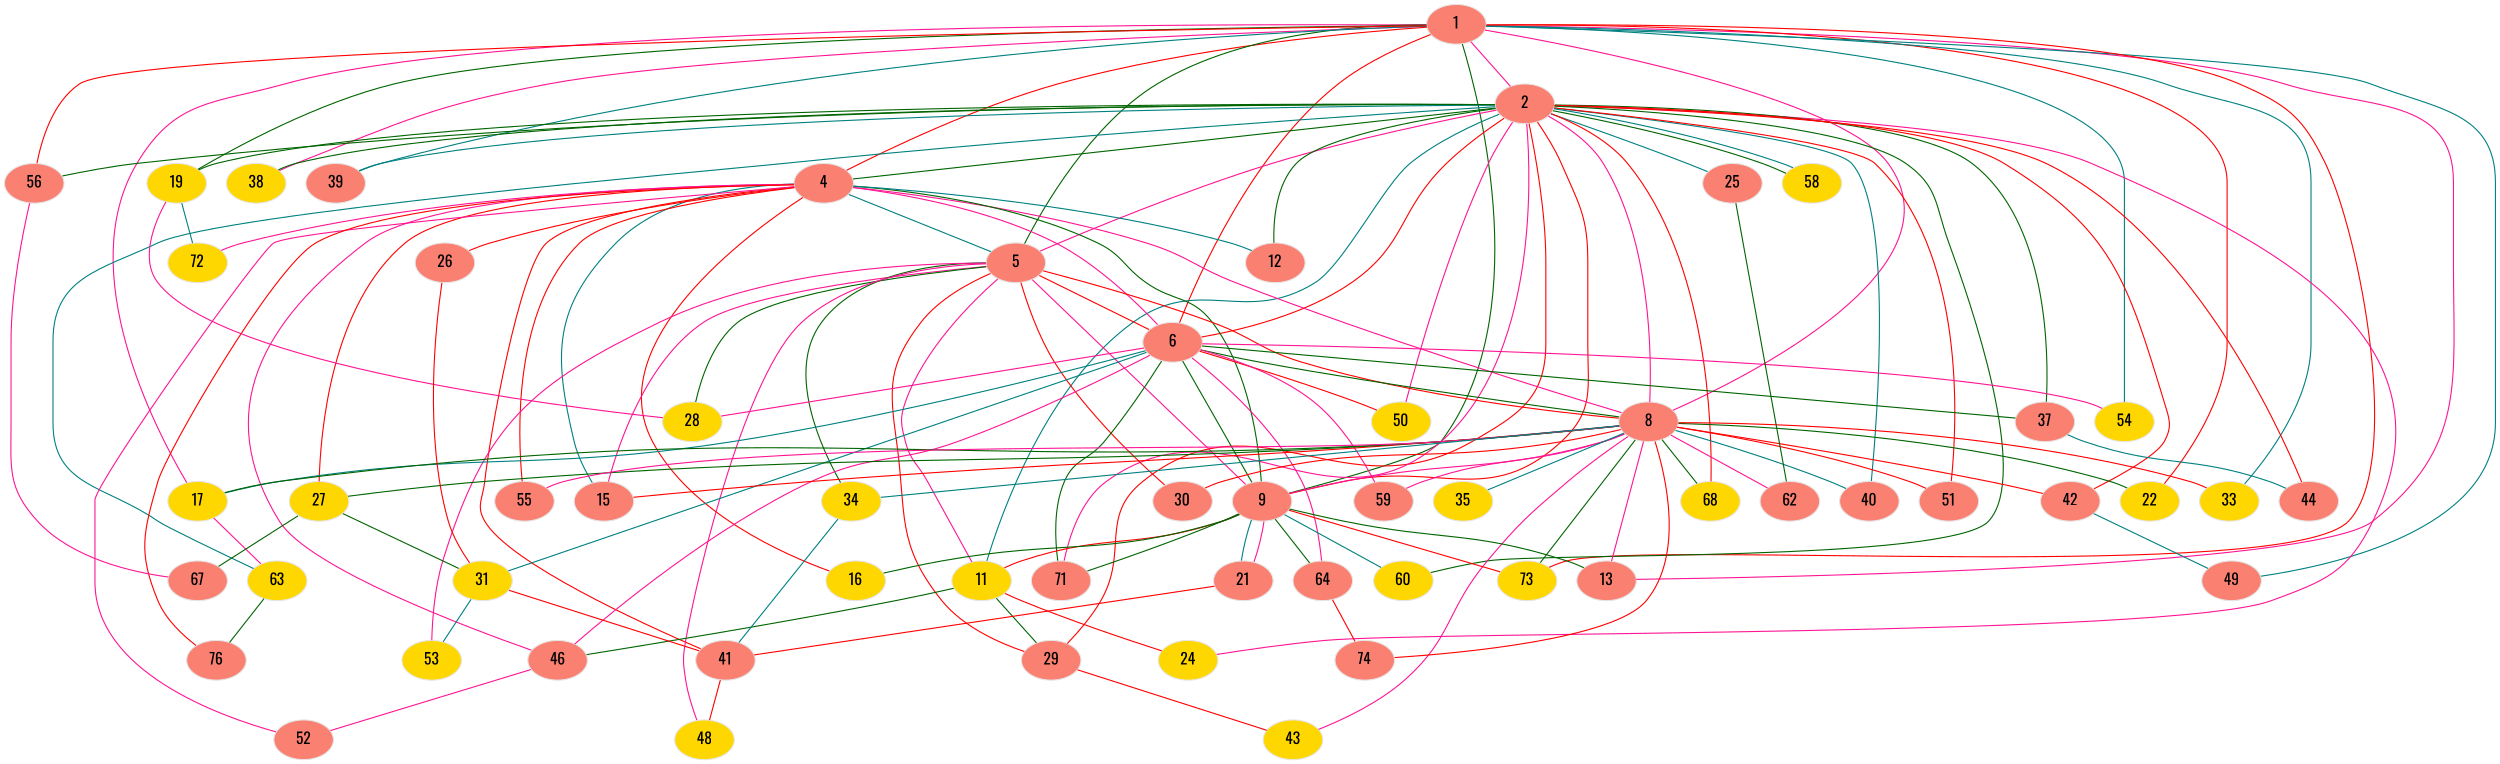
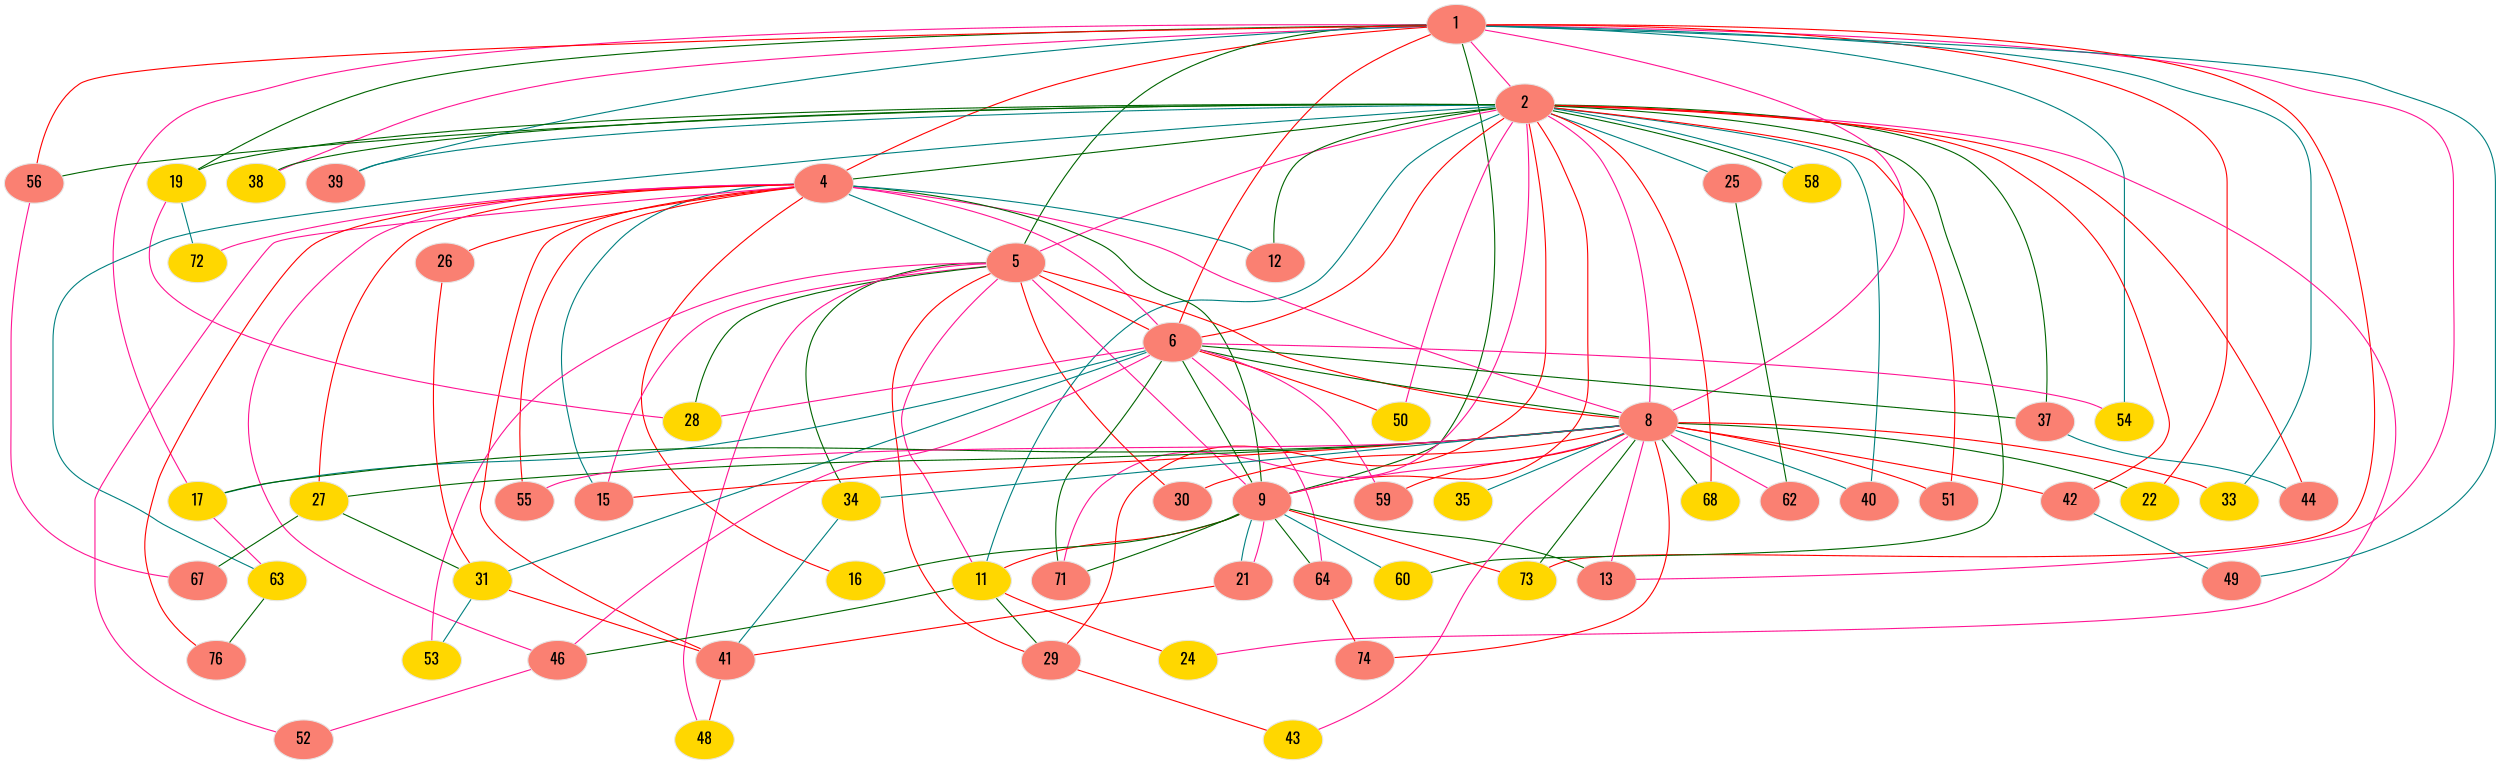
edge "8" -- "59": color deeppink -> red
